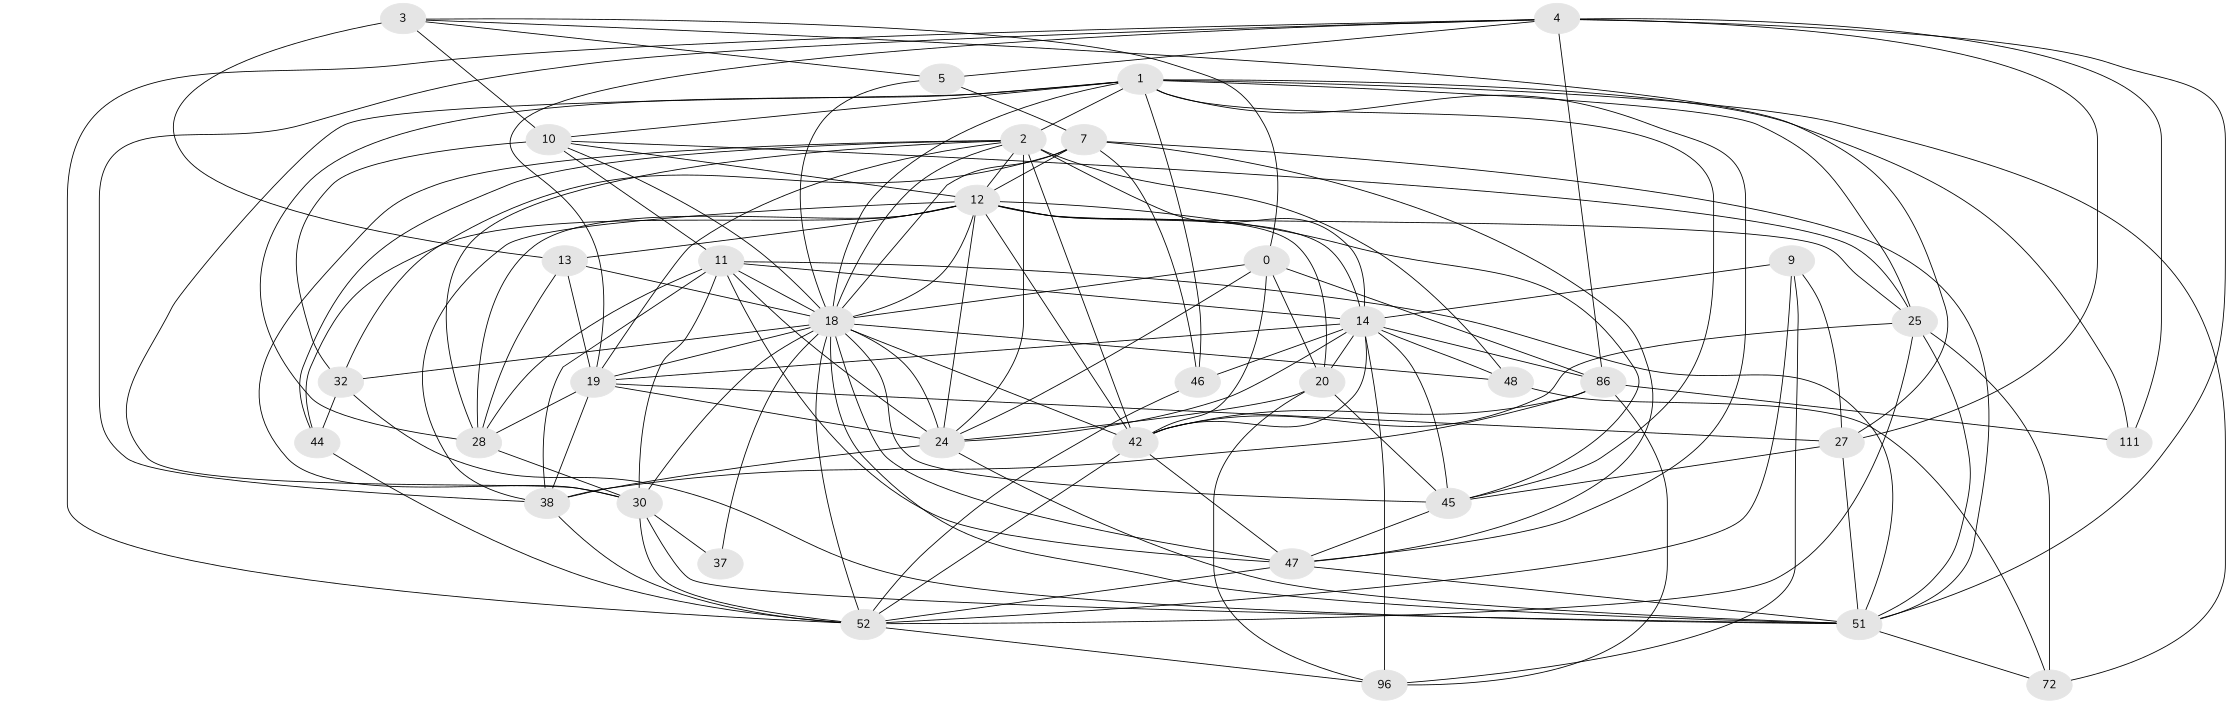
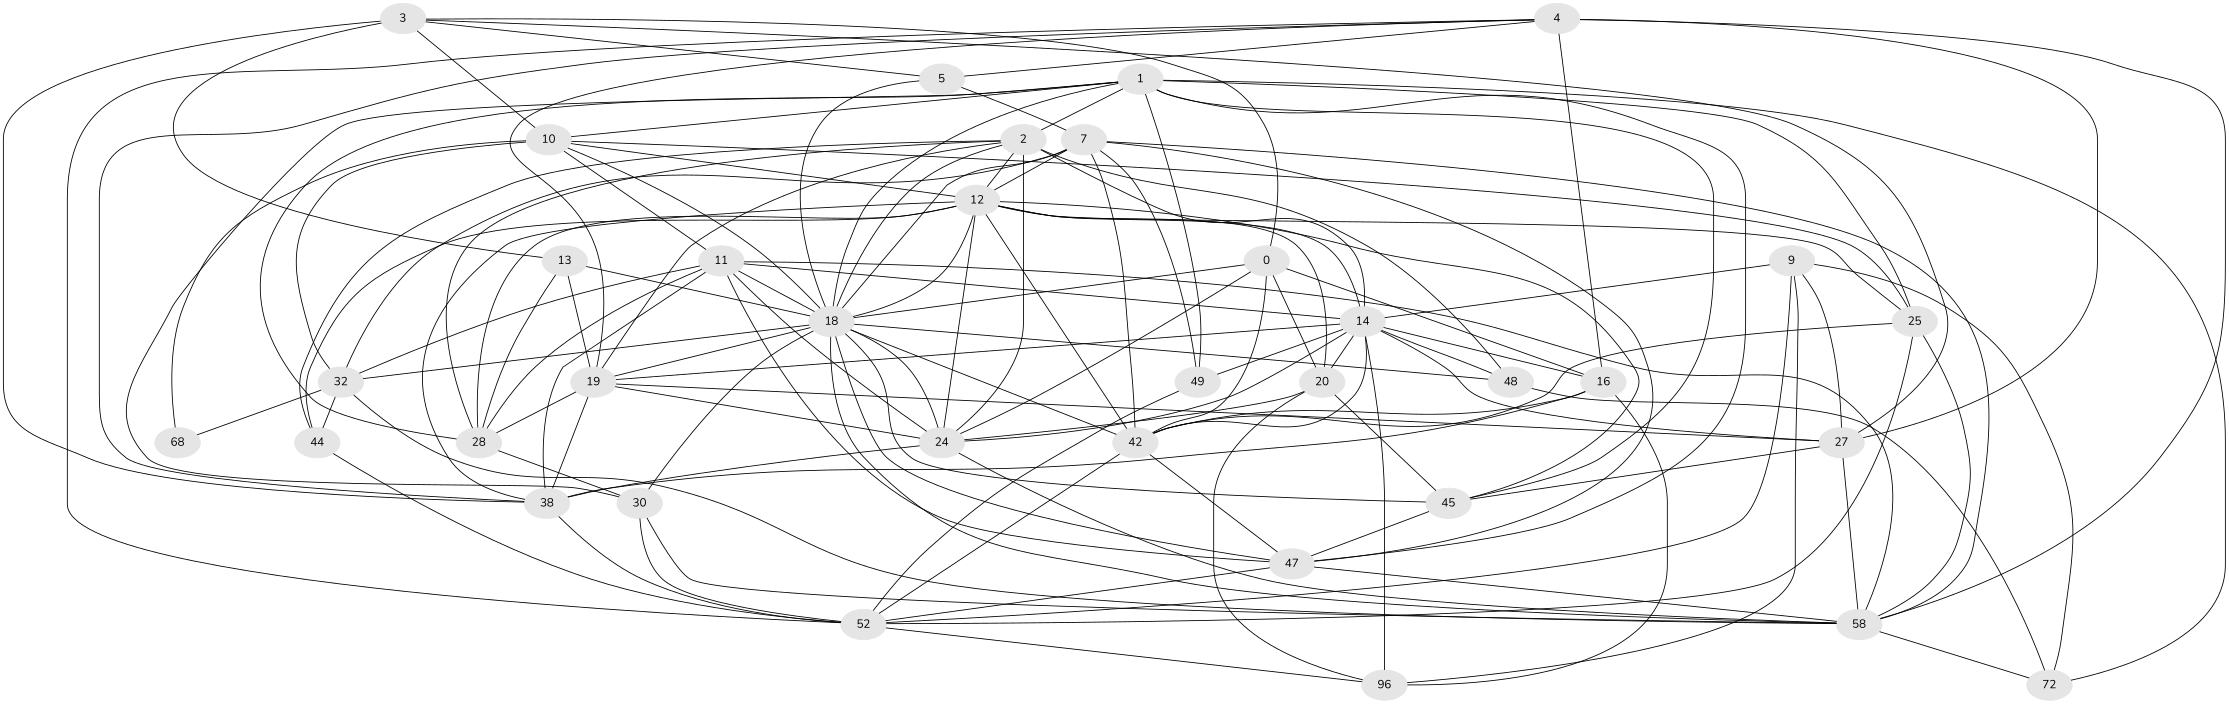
edge "2" -- "30": removed
edge "12" -- "13": removed
edge "2" -- "42": now "7" -- "42"
edge "3" -- "38": added
edge "11" -- "30": now "11" -- "32"
node "46": label "46" -> "49"
node "86": label "86" -> "16"
edge "14" -- "45": now "14" -- "27"
node "68": added
node "111": removed
edge "25" -- "72": now "9" -- "72"
edge "18" -- "52": removed
node "37": removed
node "51": label "51" -> "58"
